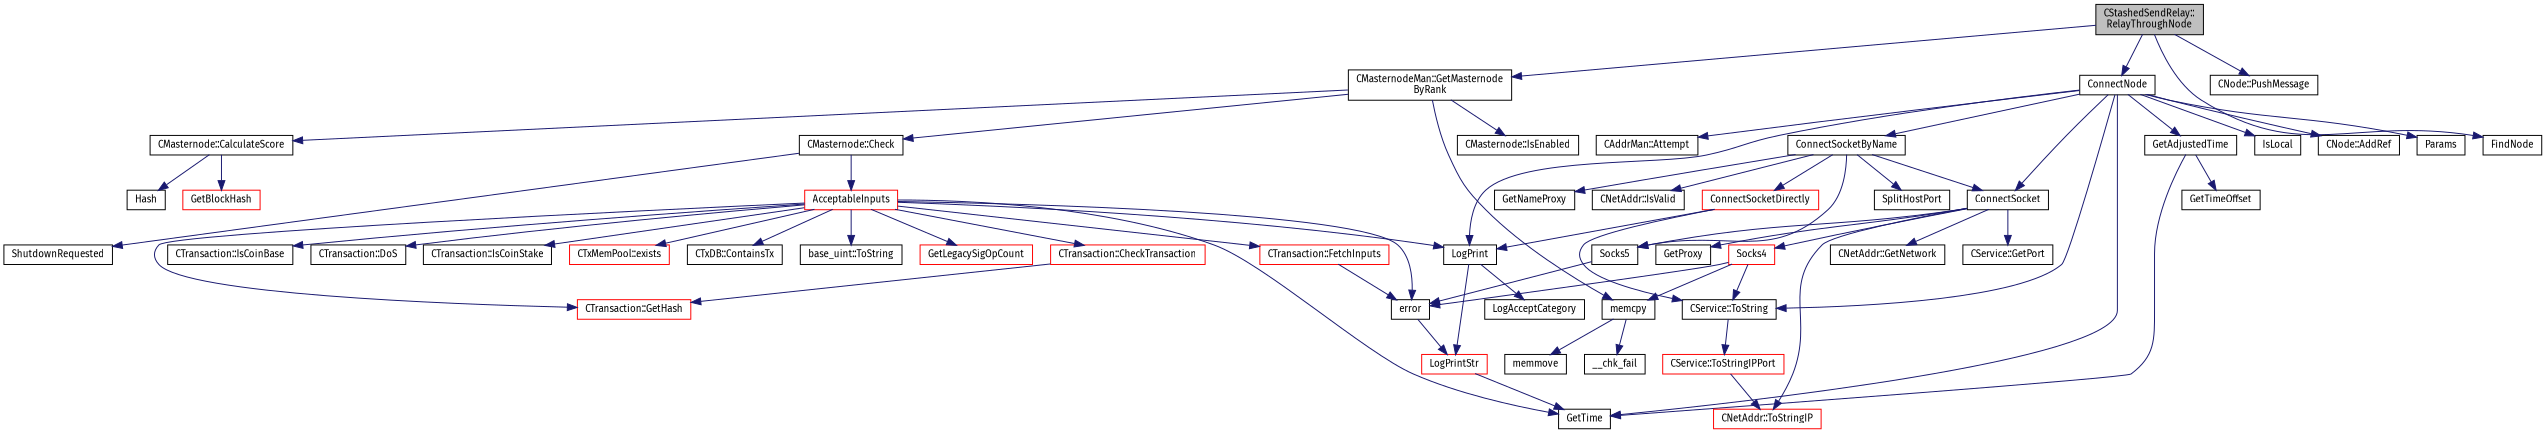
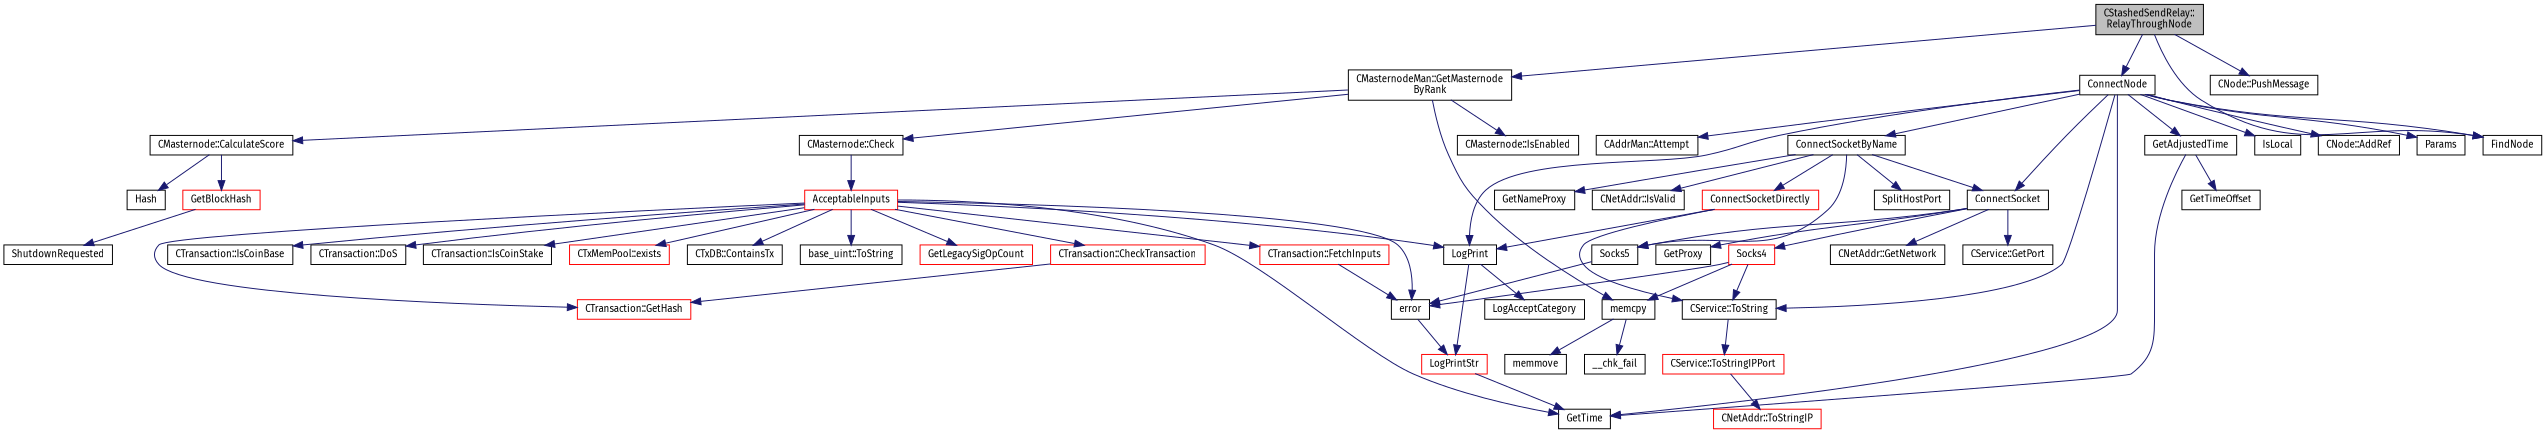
edge "ConnectNode" -> "FindNode": added
edge "CMasternode::Check" -> "ShutdownRequested": now "GetBlockHash" -> "ShutdownRequested"
edge "ConnectSocket" -> "CNetAddr::ToStringIP": removed
